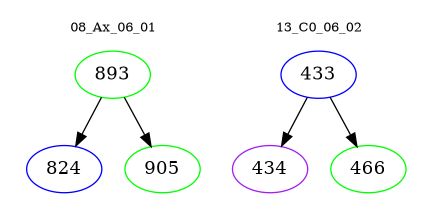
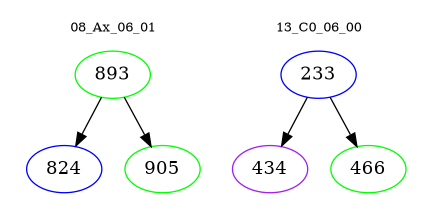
cluster "13_C0_06_02": label "13_C0_06_02" -> "13_C0_06_00"
node "433": label "433" -> "233"
